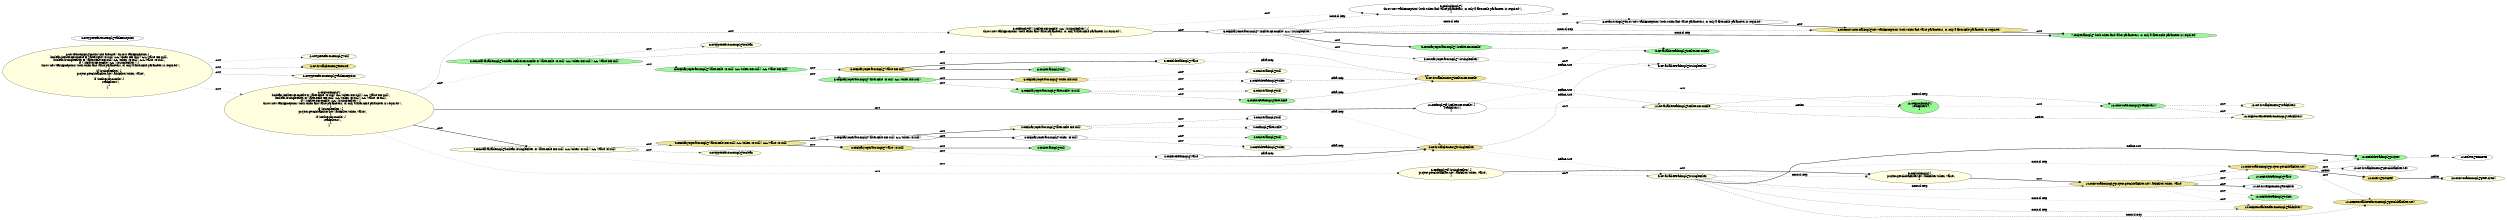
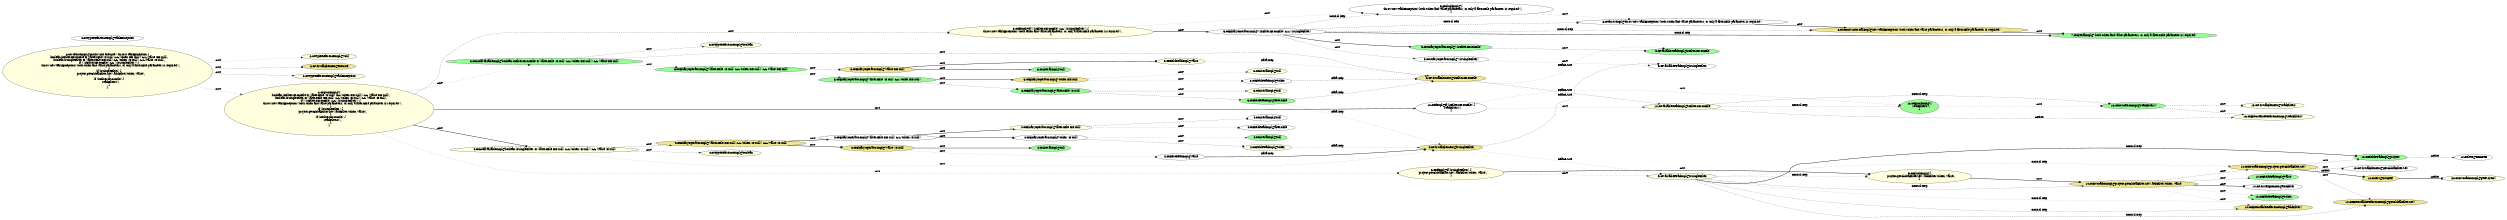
edge "12:CtVariableReadImpl@isFiltersFromFile" -> "12:CtBlockImpl@{ readFilters(); }": label "Action" -> "Control Dep"
node "4:CtIfImpl@filtersFile": label "4:CtIfImpl@filtersFile" -> "4:CtFieldReadImpl@filtersFile"
edge "9:CtVariableReadImpl@isSingleFilter" -> "10:CtFieldReadImpl@project": label "Define-Use" -> "Control Dep"
